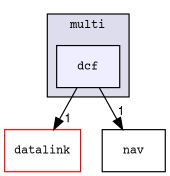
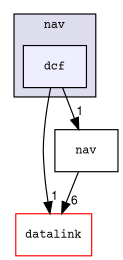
cluster "multi": label "multi" -> "nav"
edge "nav" -> "datalink": added
